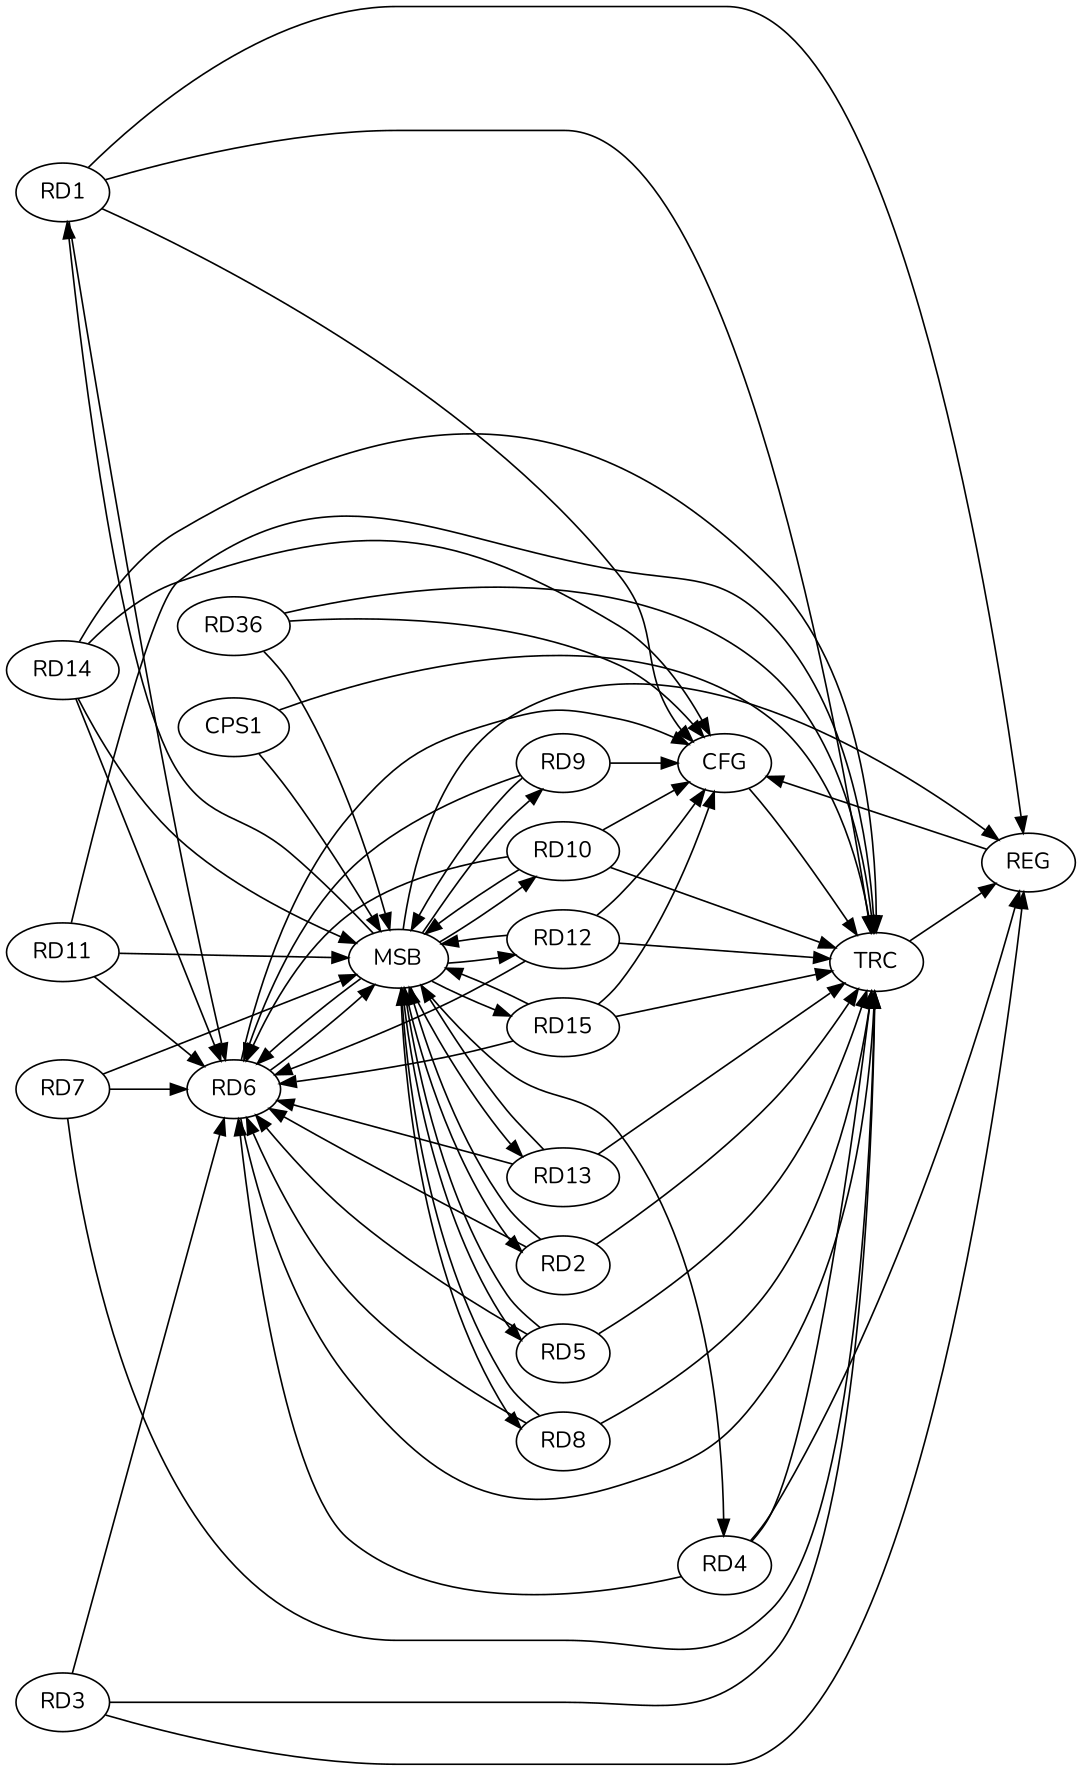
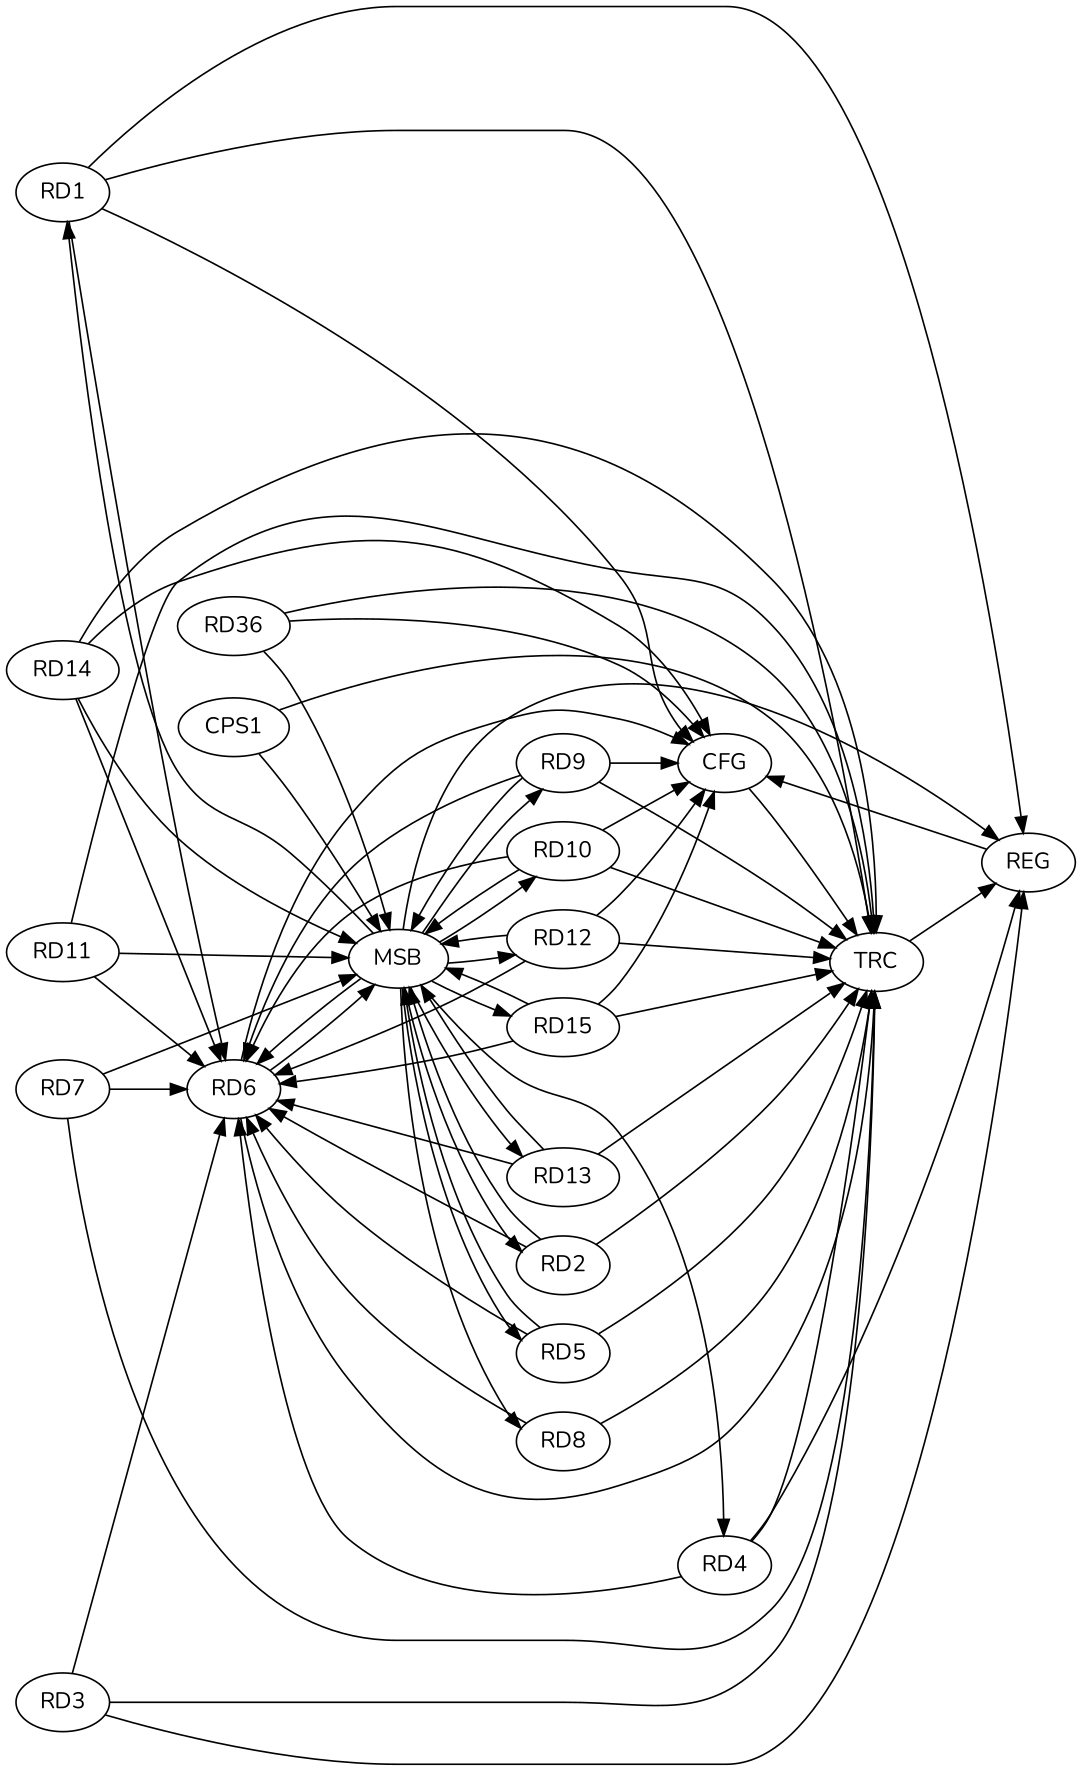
edge "RD9" -> "TRC": added
edge "RD8" -> "MSB": removed
